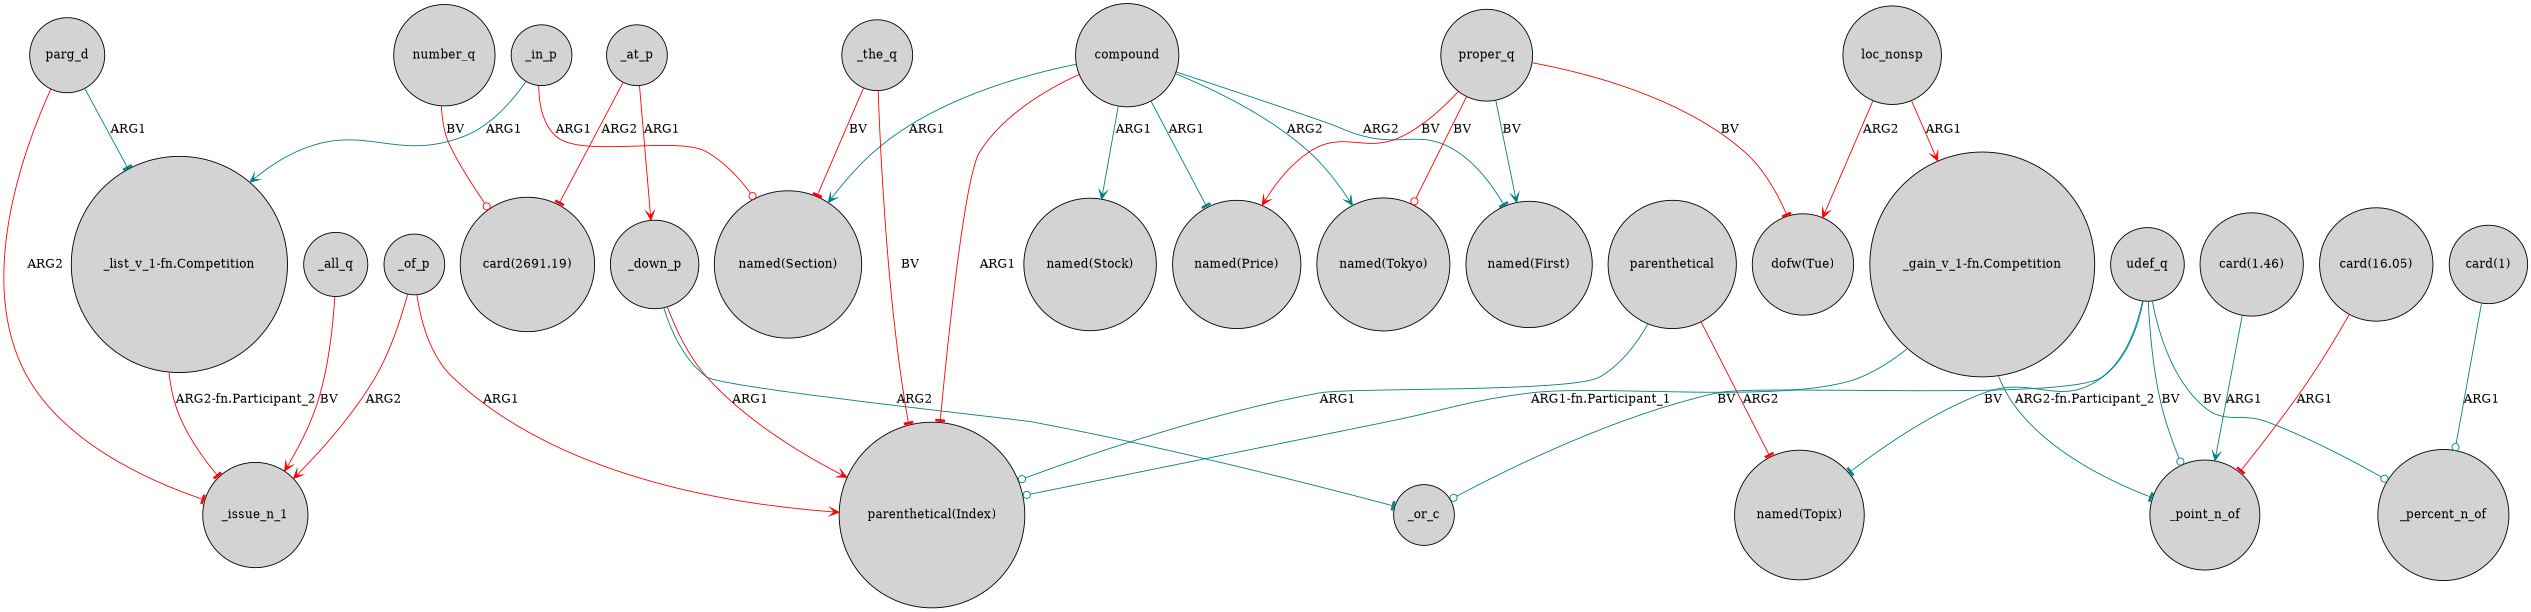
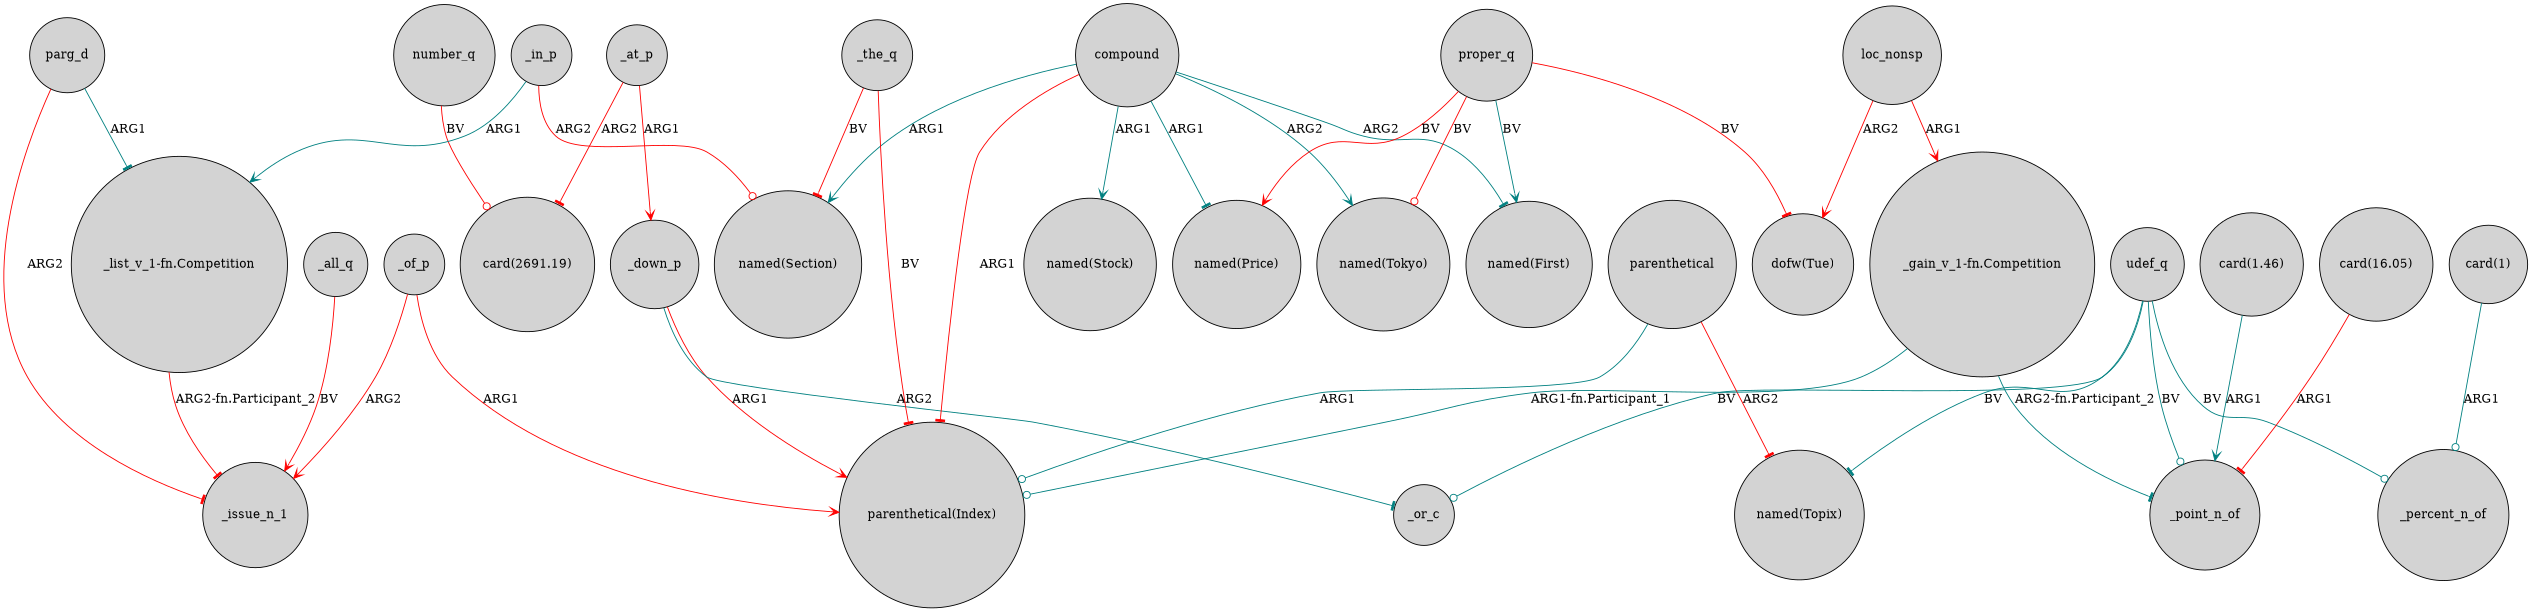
edge "_in_p" -> "named(Section)": label "ARG1" -> "ARG2"
